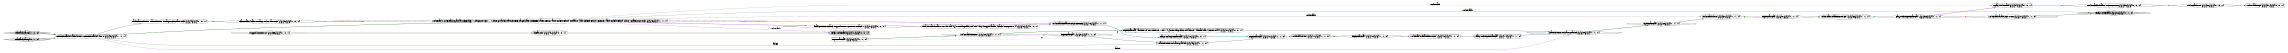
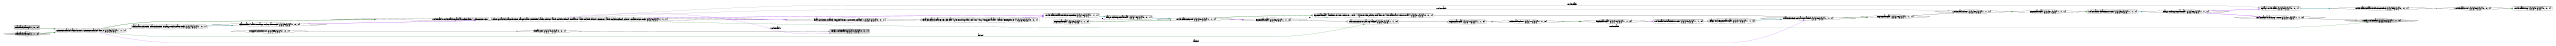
node "workerTask.close()@@@30@@@['1', '1', '1']": shape cylinder -> diamond
node "standardStartup['1', '0', '0']": shape diamond -> cylinder
node "thread.join()@@@40@@@['0', '0', '1']": shape cylinder -> diamond
node "workerTask.close()@@@11@@@['1', '1', '0']": shape cylinder -> diamond
edge "EasyMock.expectLastCall()@@@19@@@['0', '0', '1']" -> "expectLastCall()@@@10@@@['1', '1', '0']": now "EasyMock.expectLastCall()@@@19@@@['0', '0', '1']" -> "workerTask.execute()@@@20@@@['1', '1', '1']"
